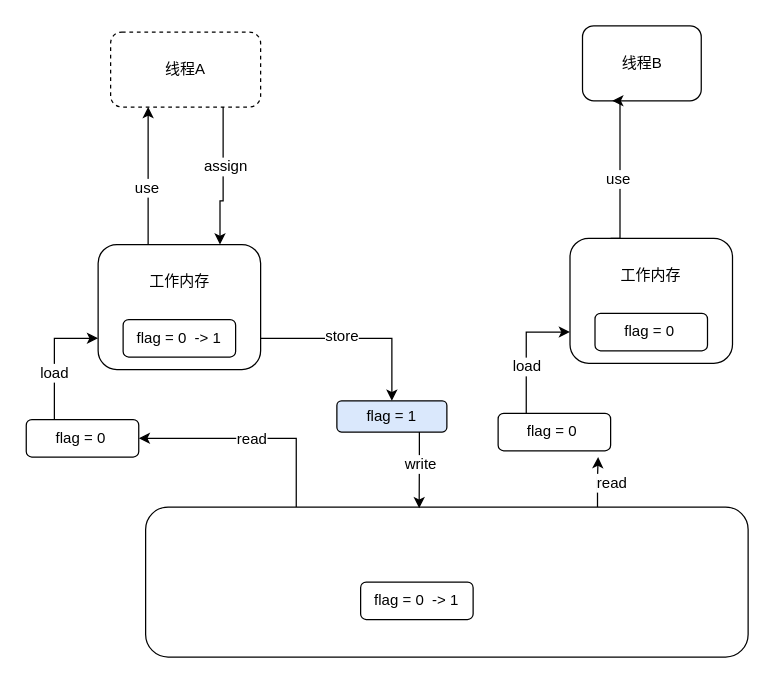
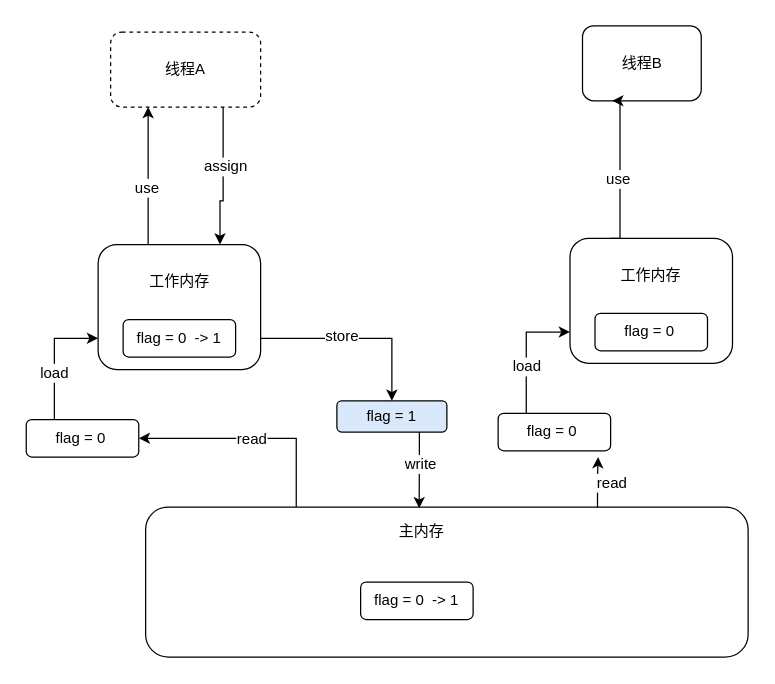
node "主内存": added
